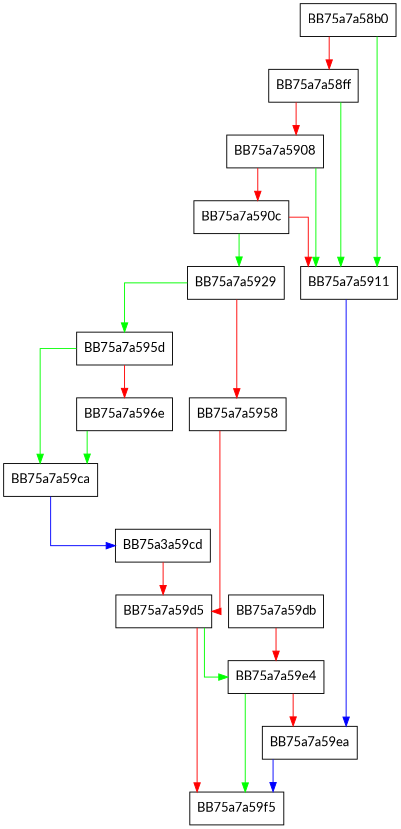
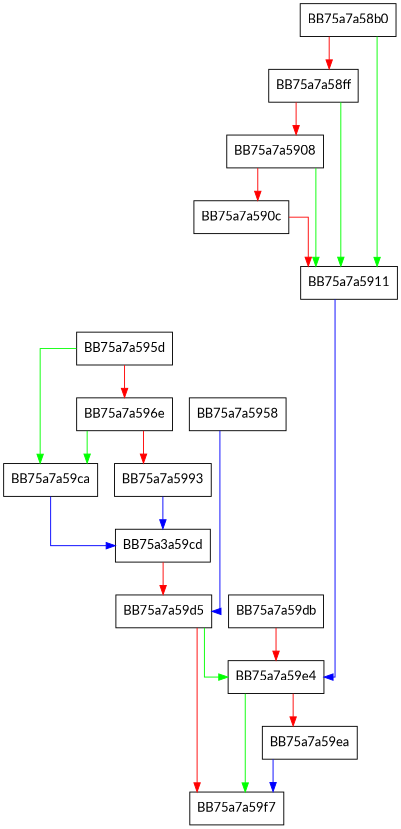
node "BB75a7a5929": removed
node "BB75a7a5993": added
edge "BB75a7a5911" -> "BB75a7a59ea": now "BB75a7a5911" -> "BB75a7a59e4"
edge "BB75a7a5958" -> "BB75a7a59d5": color red -> blue
node "BB75a7a59f5": label "BB75a7a59f5" -> "BB75a7a59f7"
